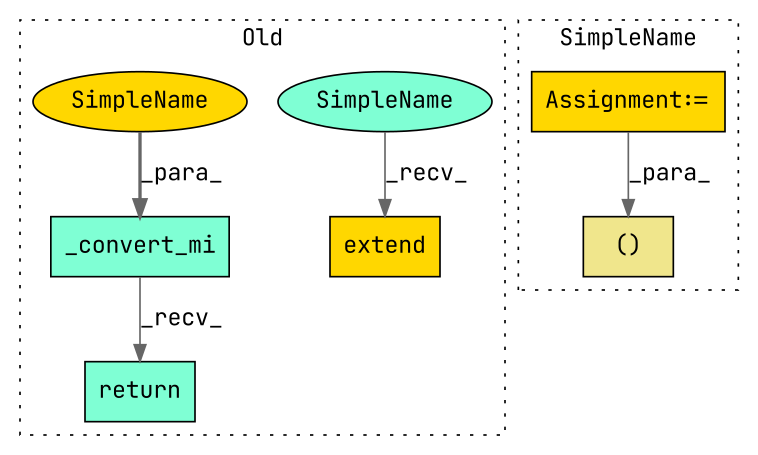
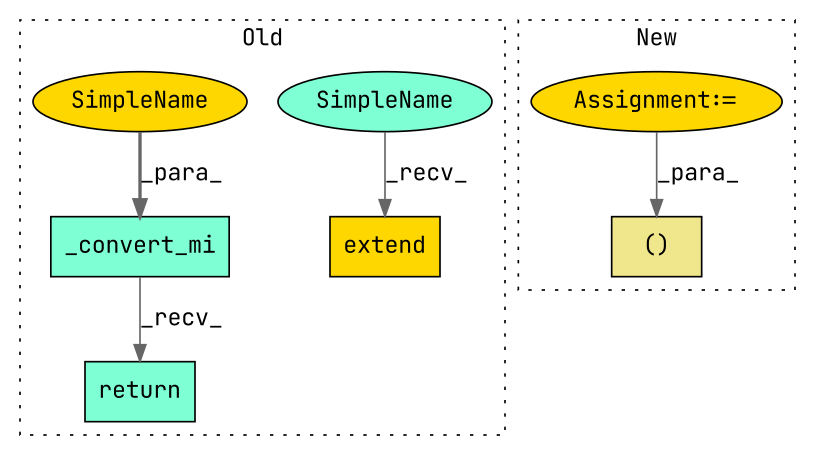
cluster "SimpleName": label "SimpleName" -> "New"
node "Assignment:=": shape box -> ellipse
